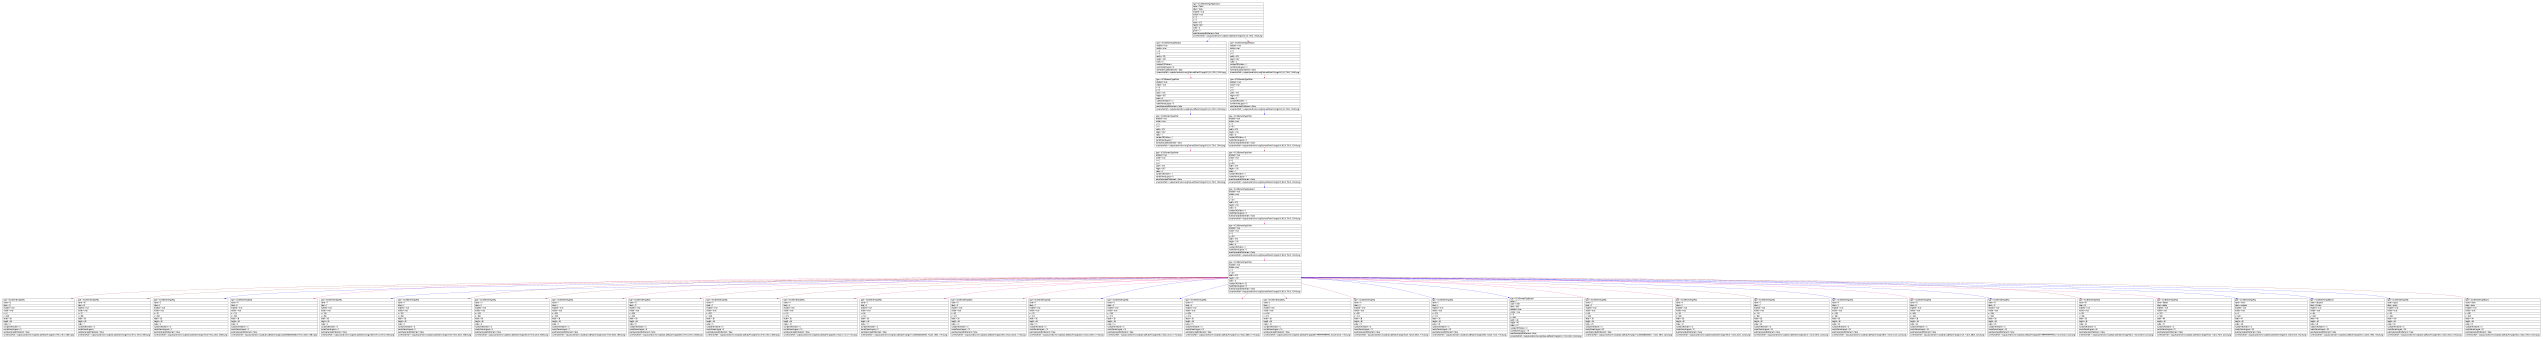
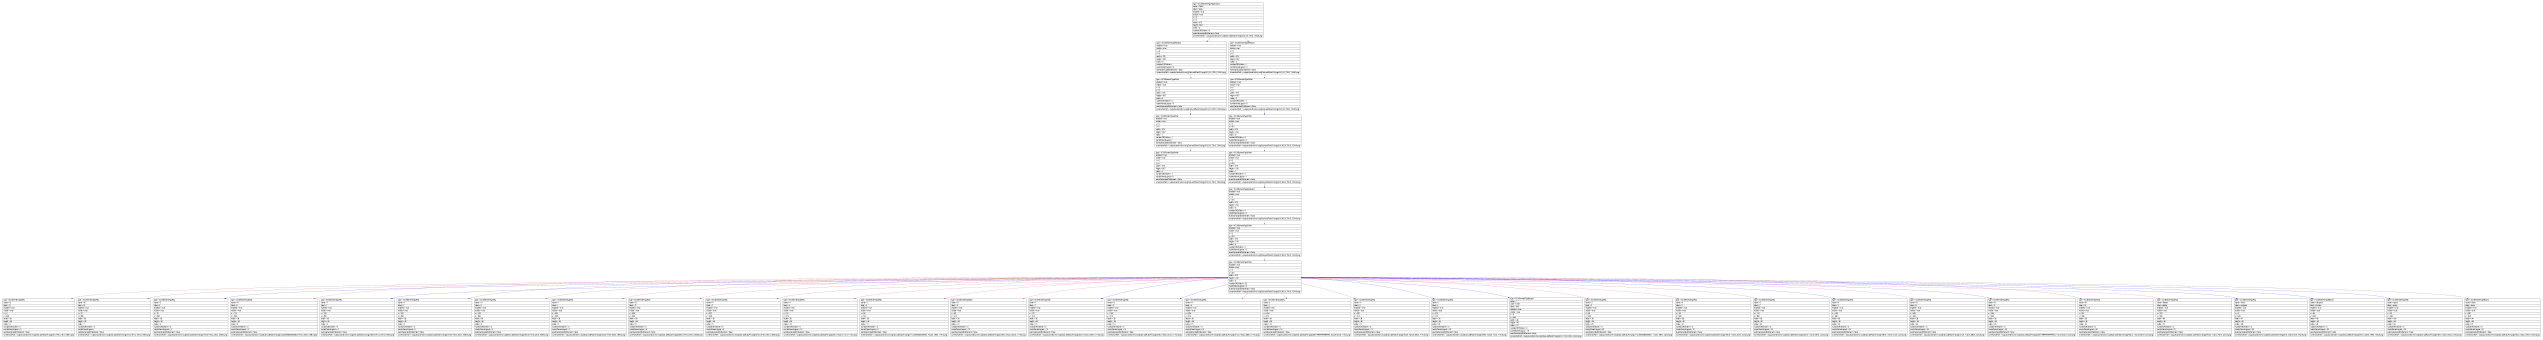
node "type = XCUIElementTypeApplication": text "gTask = 3" -> "numberOfChildren = 3"
